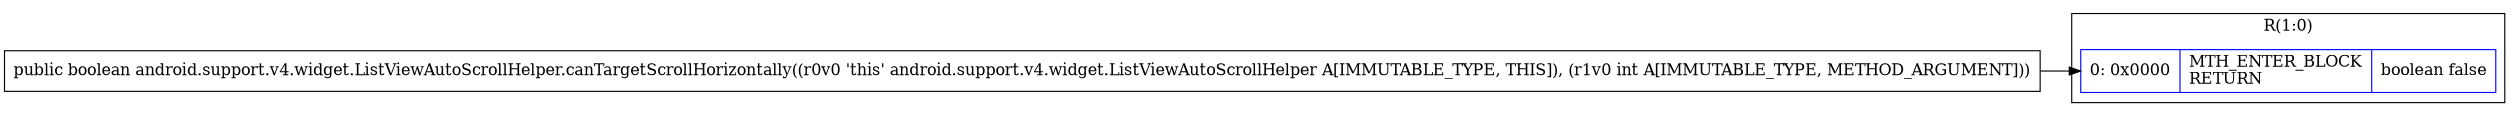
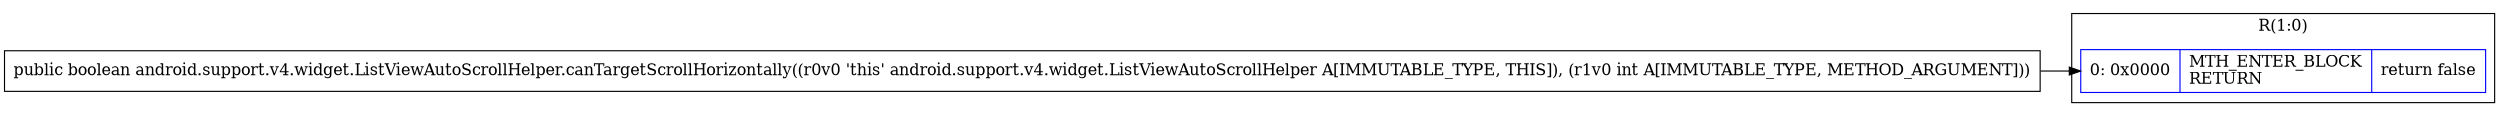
node "0: 0x0000": text "boolean false" -> "return false"
